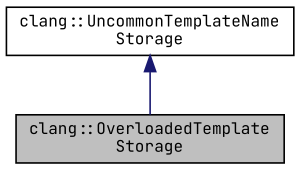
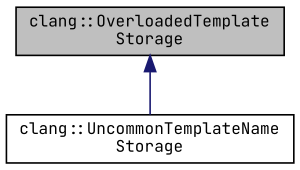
edge "clang::OverloadedTemplate Storage" -> "clang::UncommonTemplateName Storage": reversed
